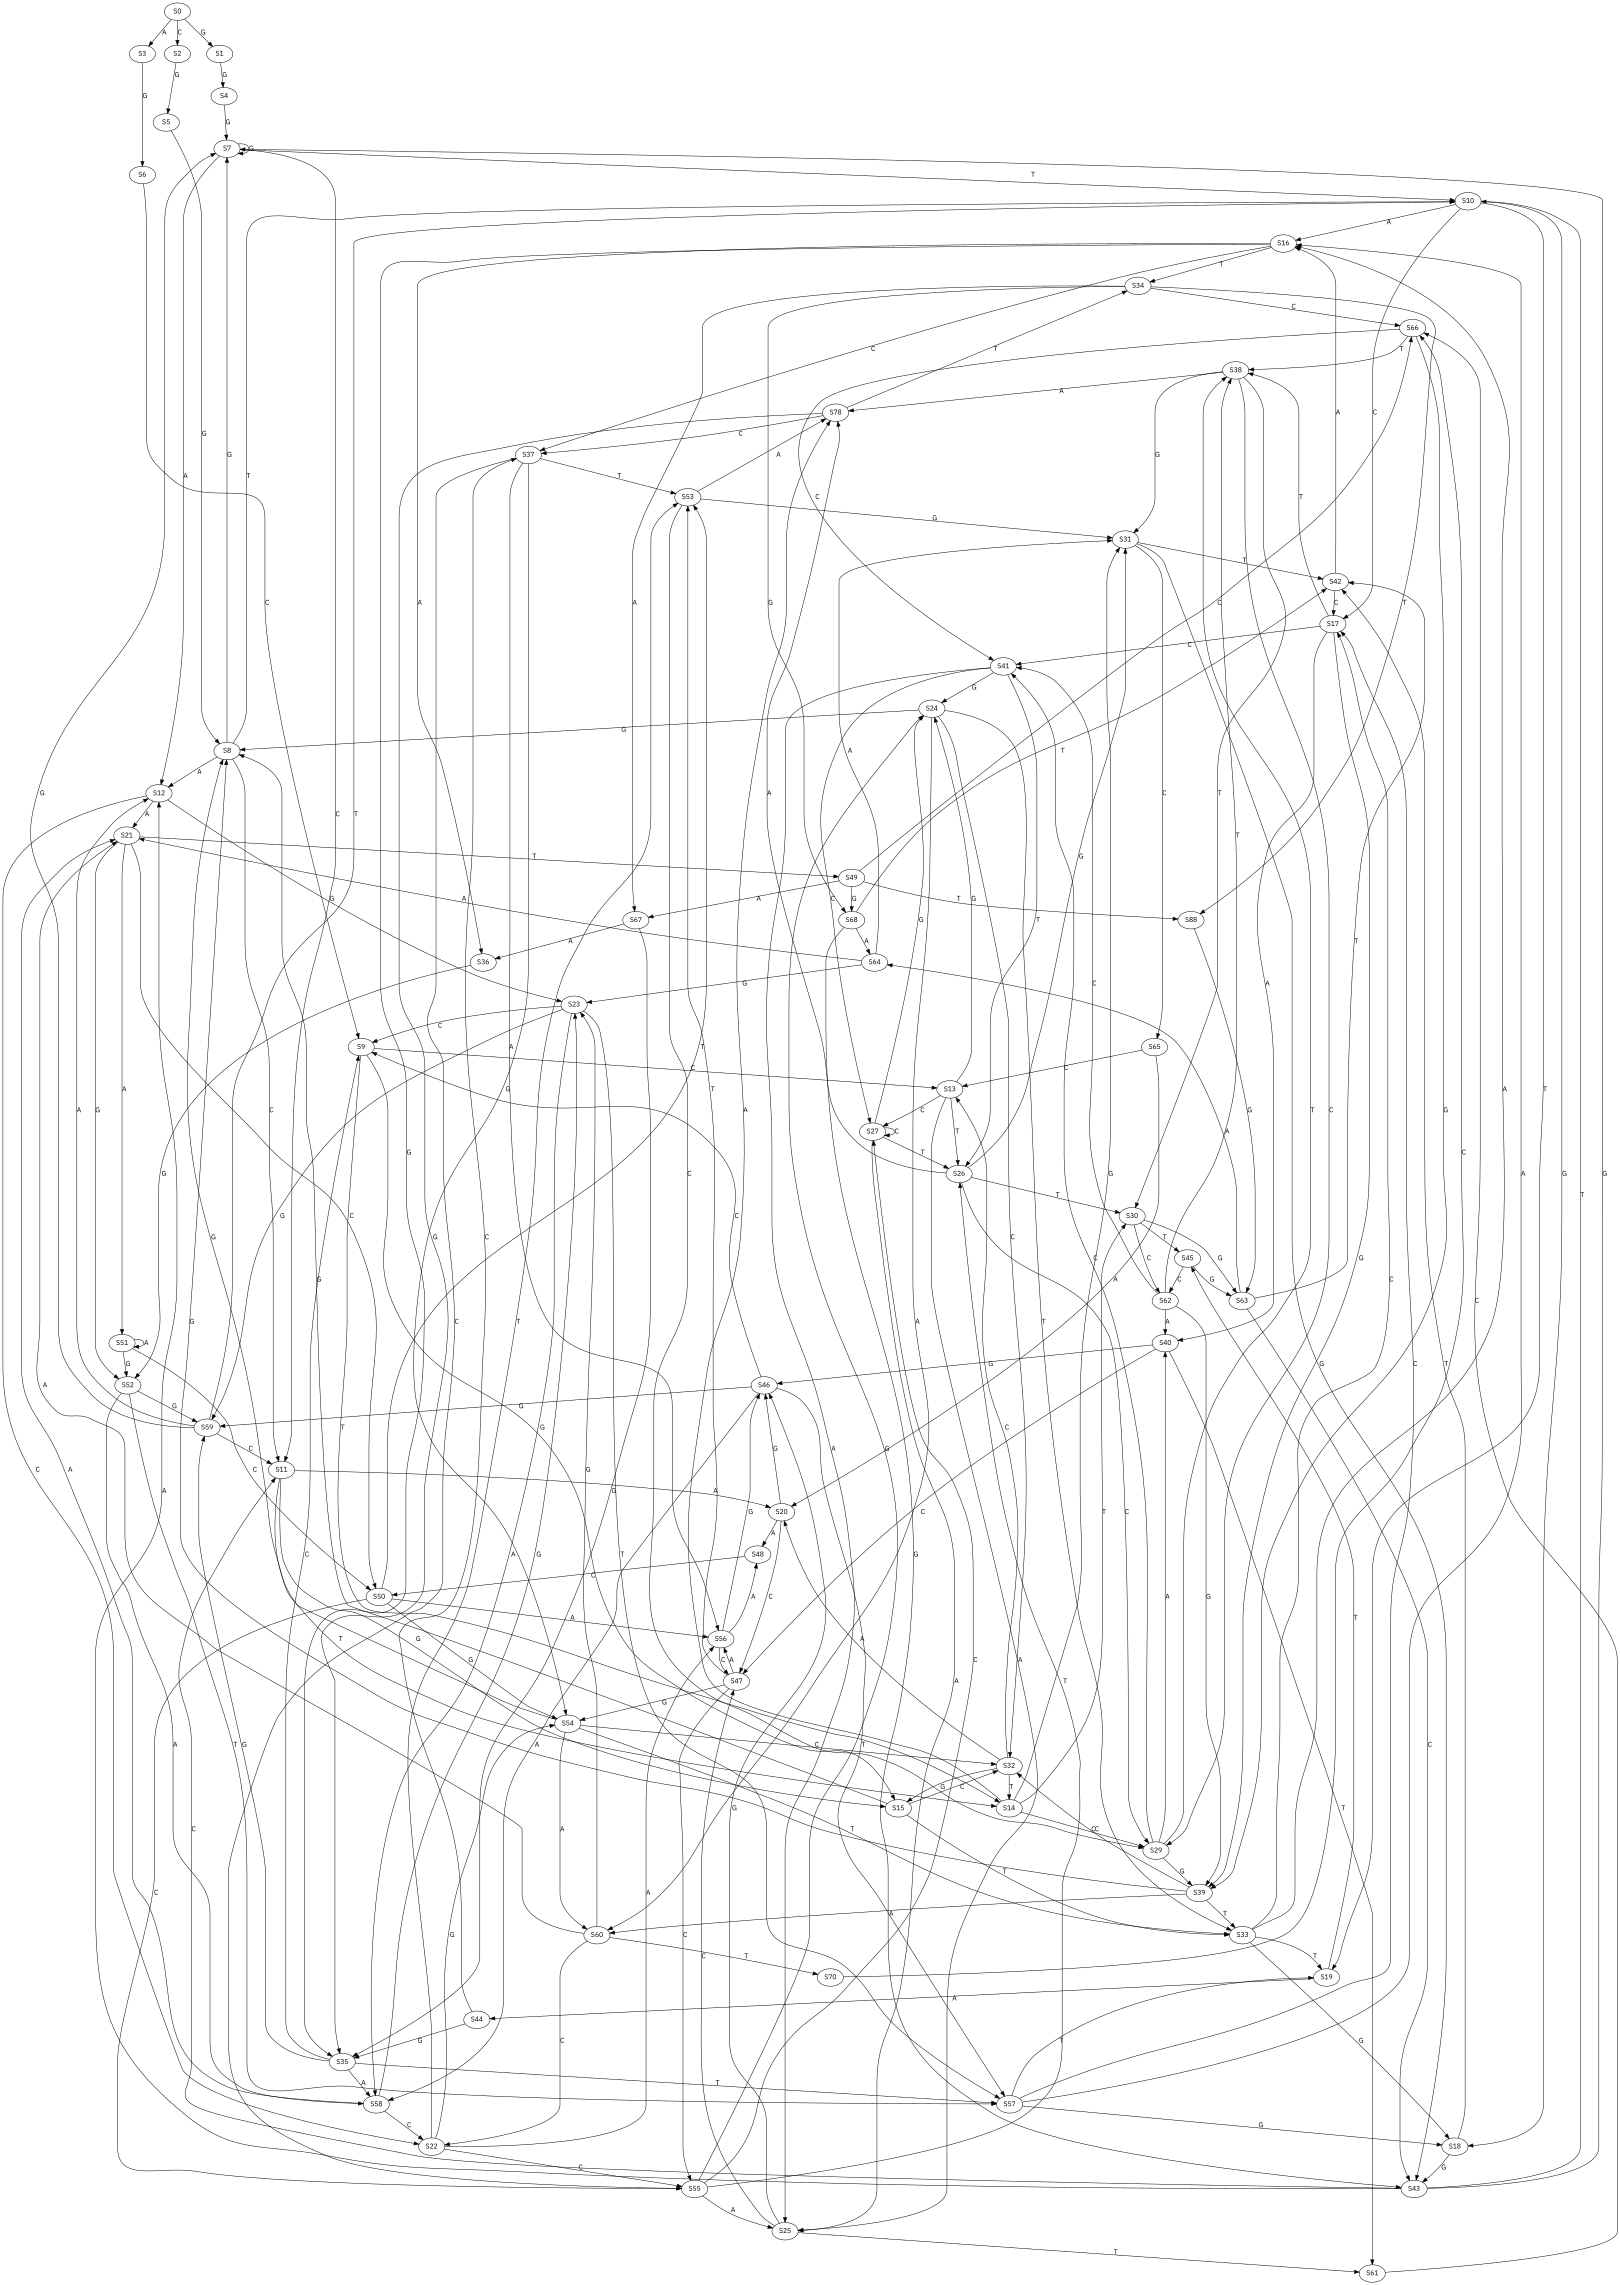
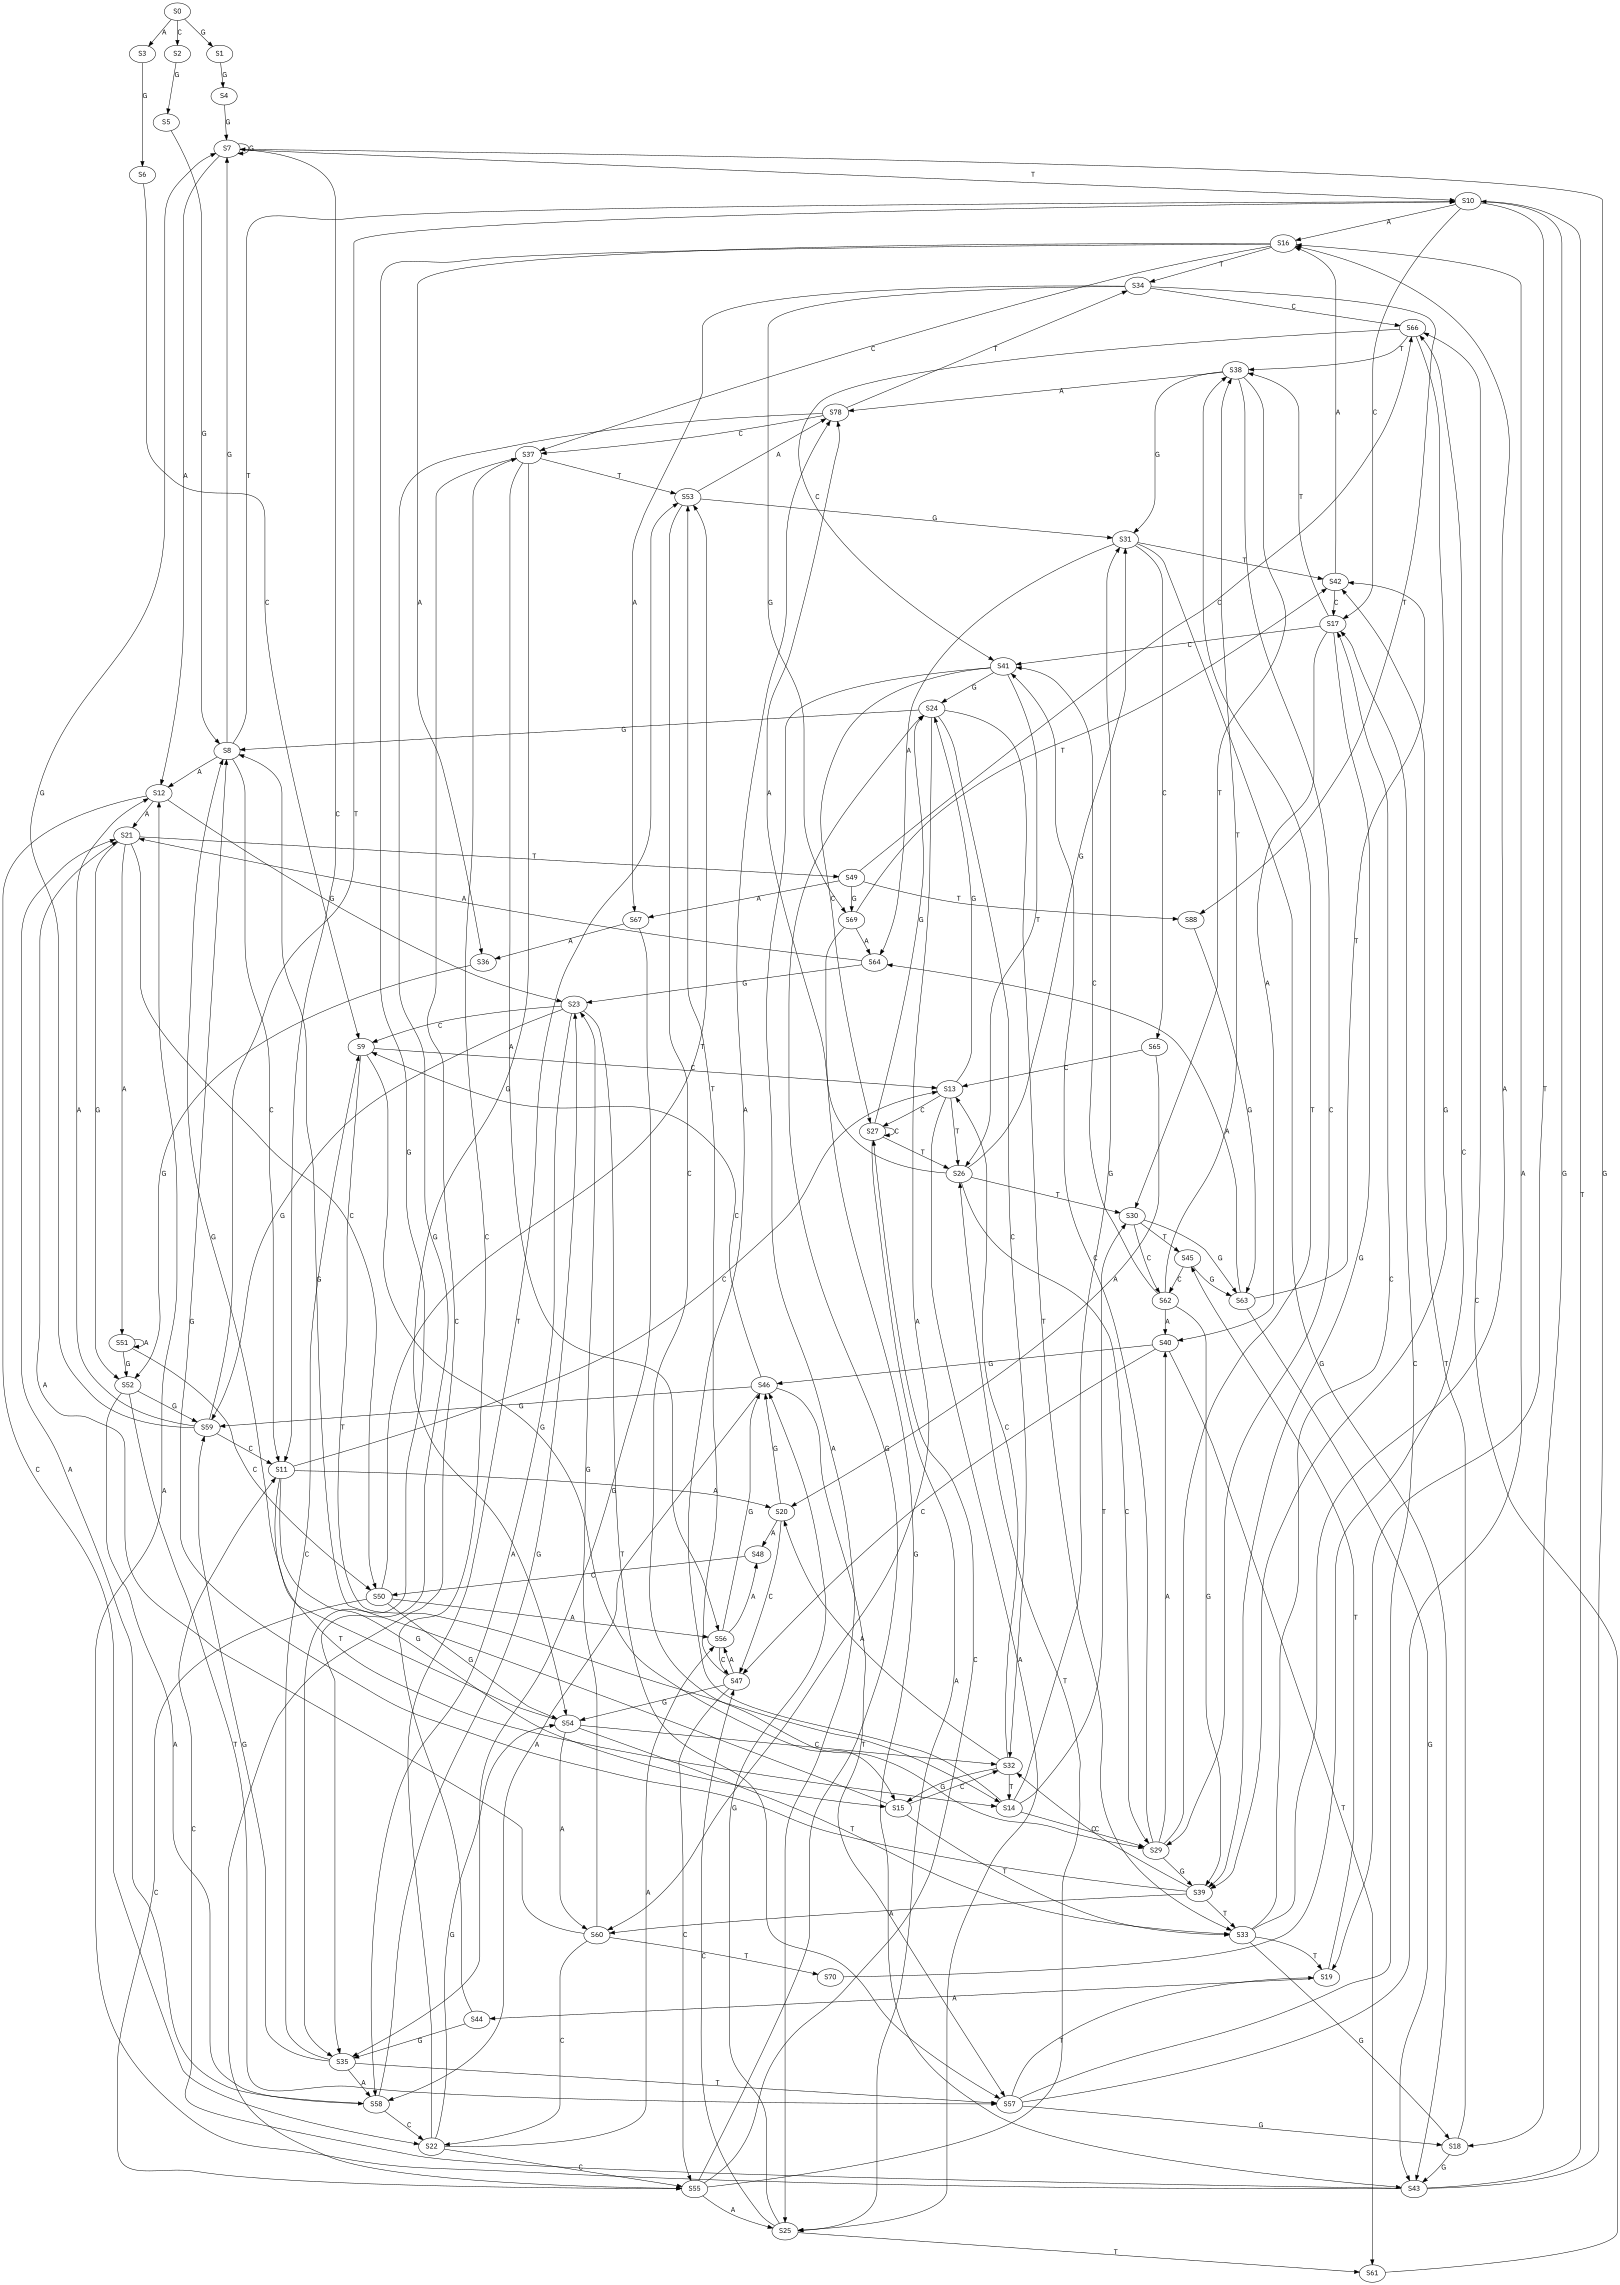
edge "S64" -> "S31": reversed
node "S68": label "S68" -> "S69"
edge "S11" -> "S13": added, label "C"
edge "S63" -> "S43": label "C" -> "G"
